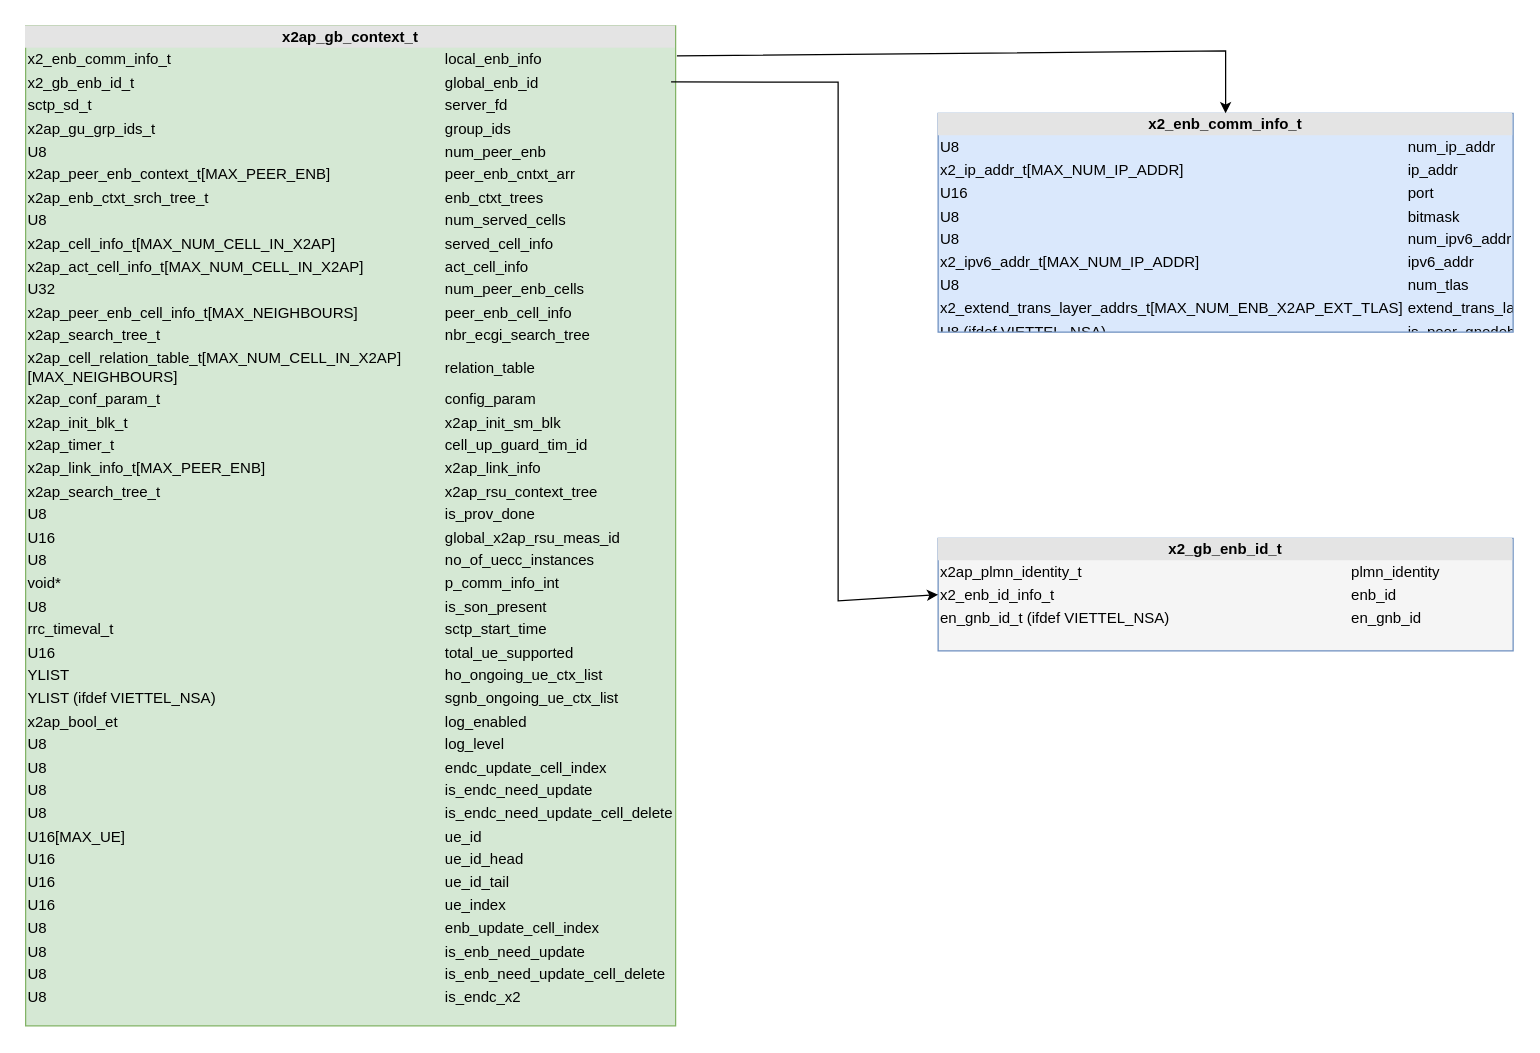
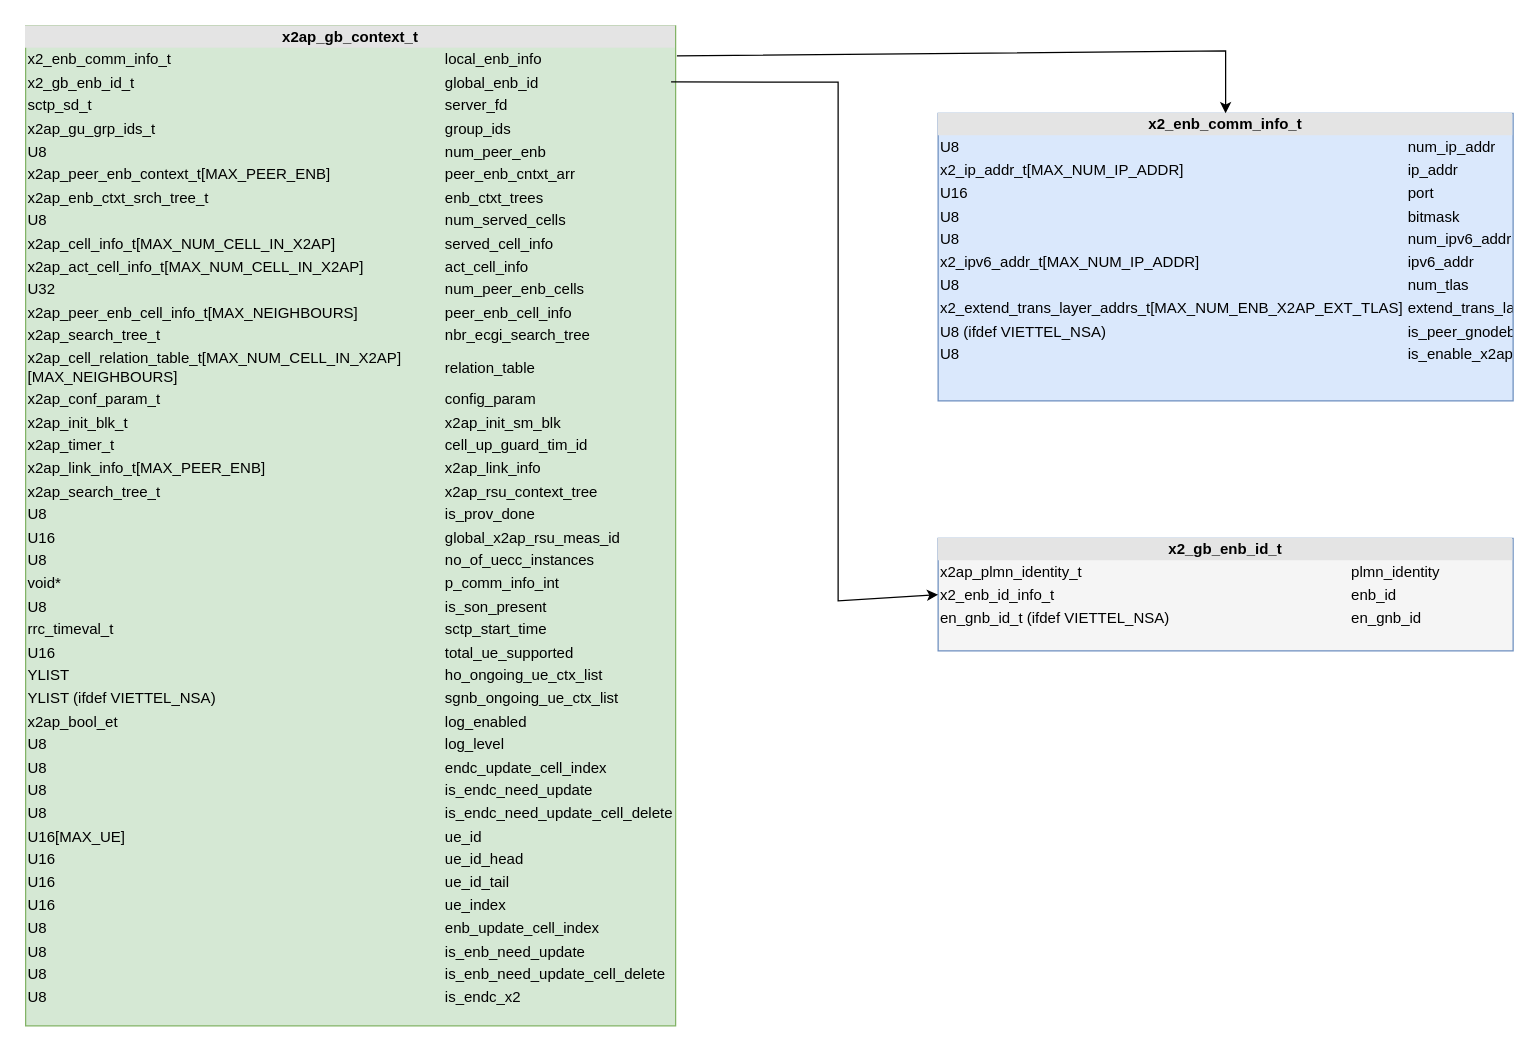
node "x2_enb_comm_info_t U8 num_ip_addr x2_ip_addr_t[MAX_NUM_IP_ADDR] ip_addr U16 port U8 bitmask U8 num_ipv6_addr x2_ipv6_addr_t[MAX_NUM_IP_ADDR] ipv6_addr U8 num_tlas x2_extend_trans_layer_addrs_t[MAX_NUM_ENB_X2AP_EXT_TLAS] extend_trans_layer_addrs U8 (ifdef VIETTEL_NSA) is_peer_gnodeb U8 is_enable_x2ap": size 575x219 -> 575x288
